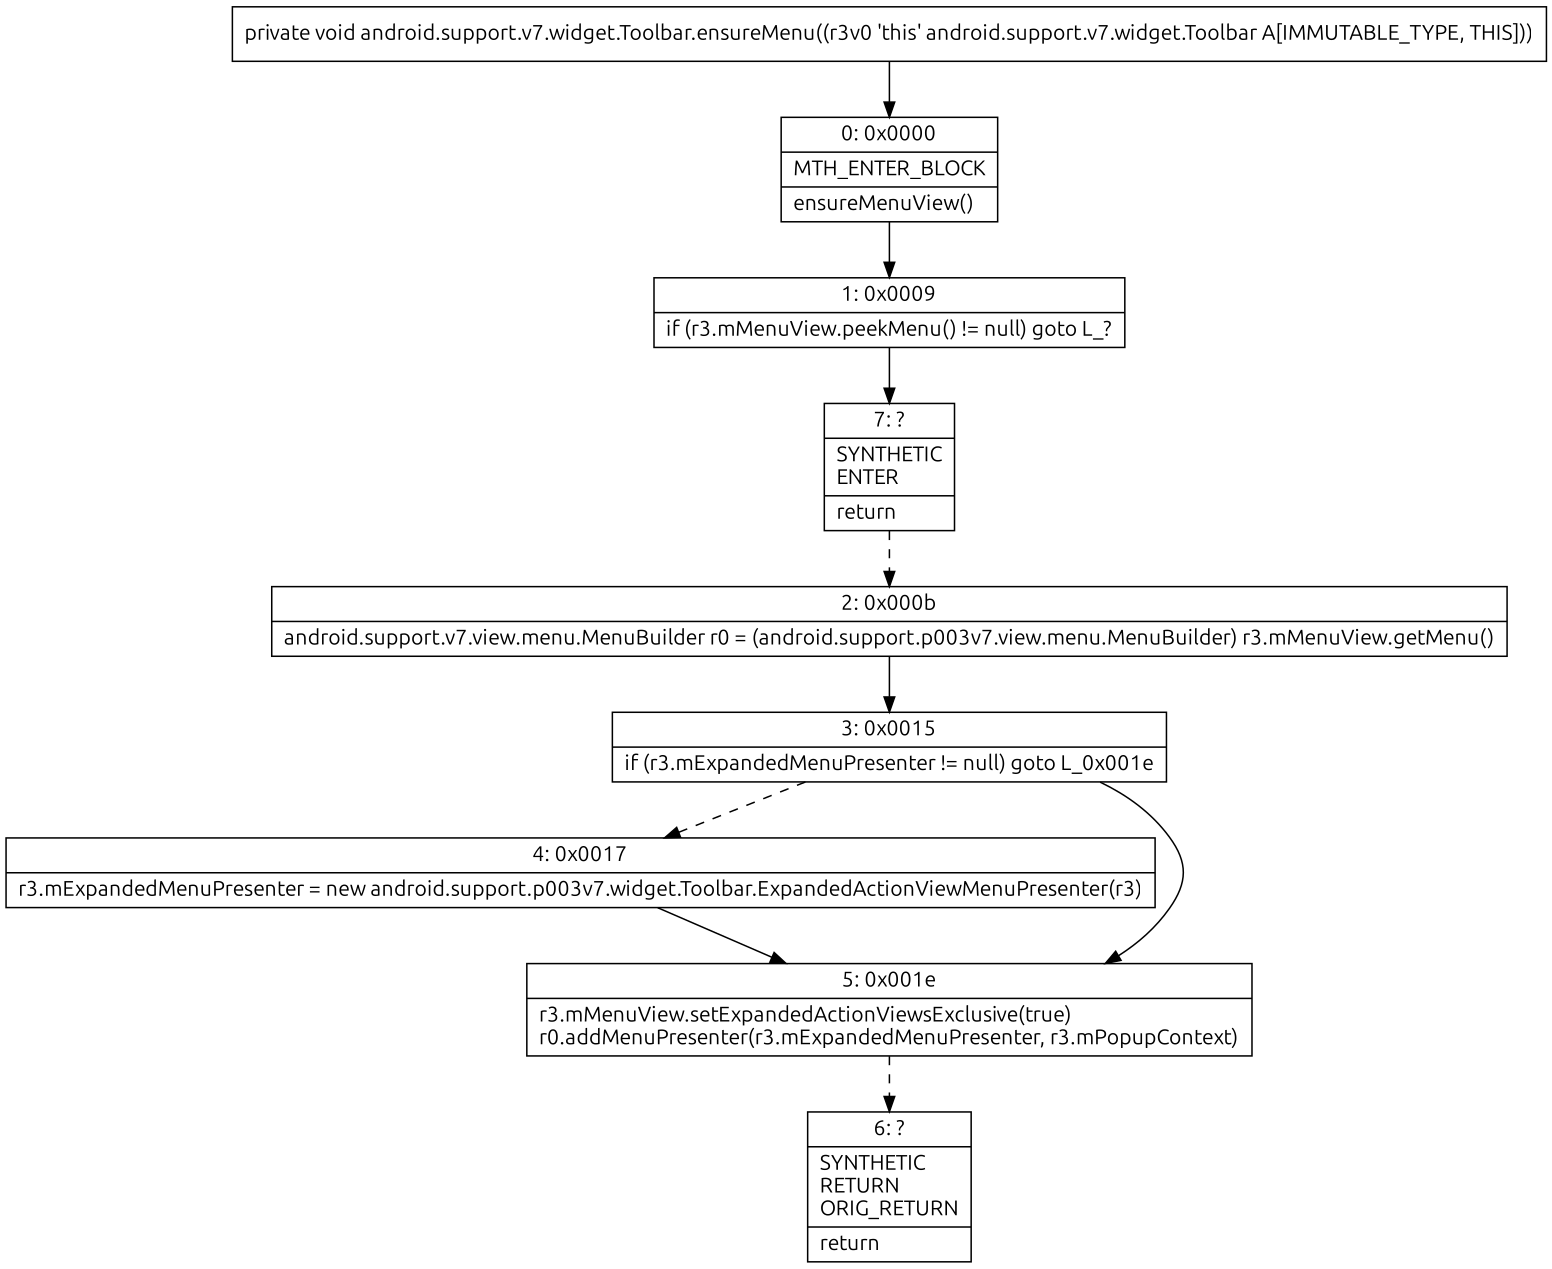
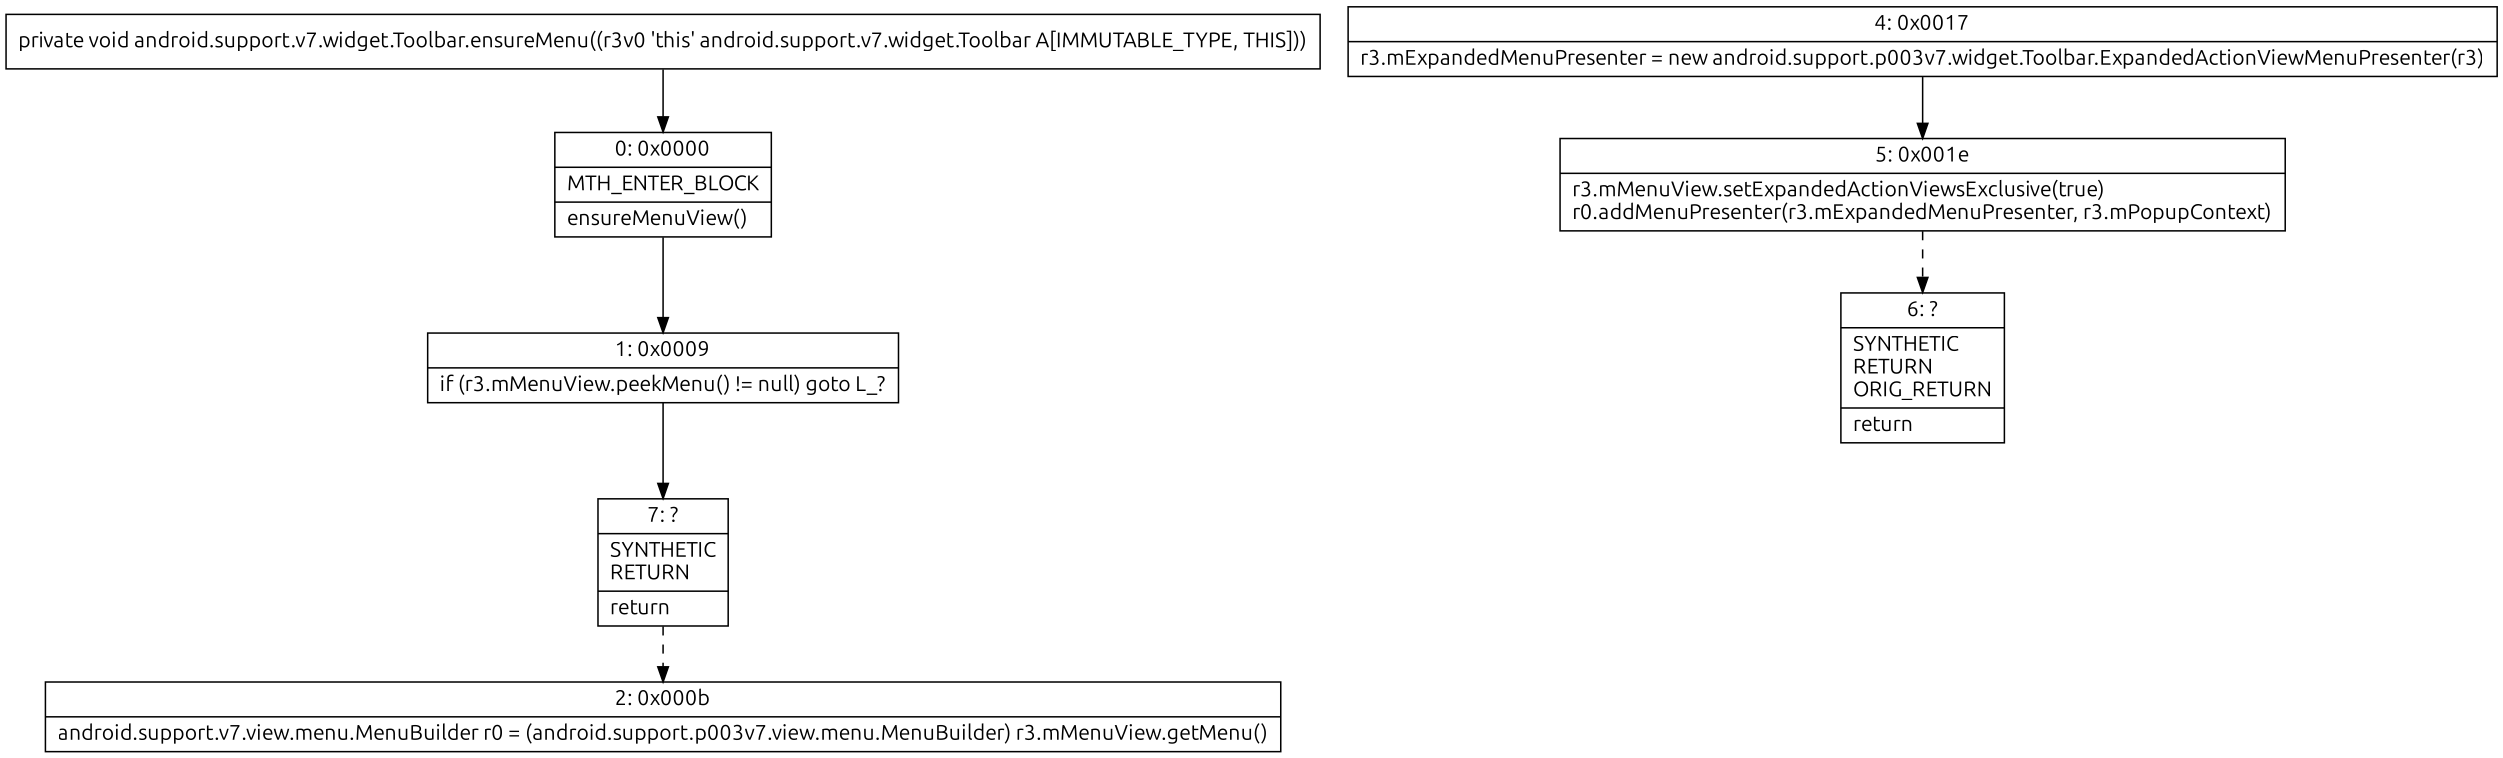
node "7: ?": text "ENTER" -> "RETURN"
node "3: 0x0015": removed
